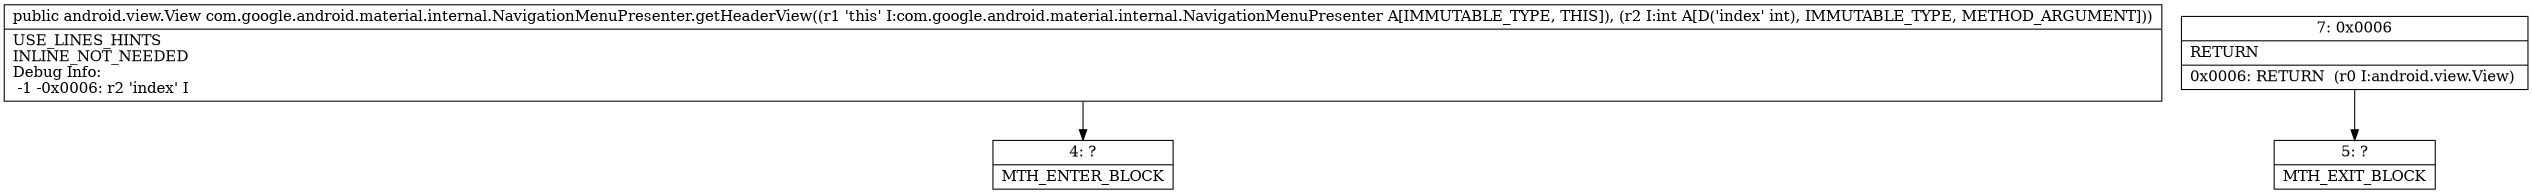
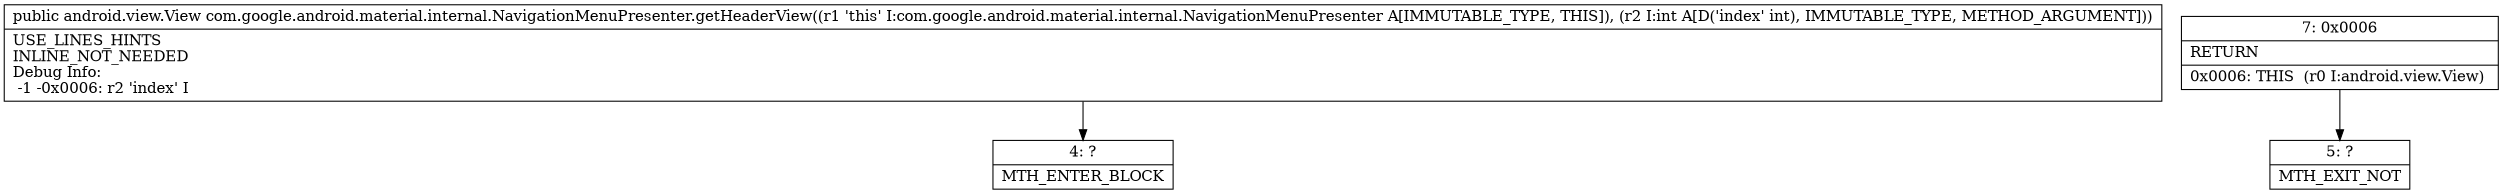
node "7: 0x0006": text "0x0006: RETURN  (r0 I:android.view.View)" -> "0x0006: THIS  (r0 I:android.view.View)"
node "5: ?": text "MTH_EXIT_BLOCK" -> "MTH_EXIT_NOT"
